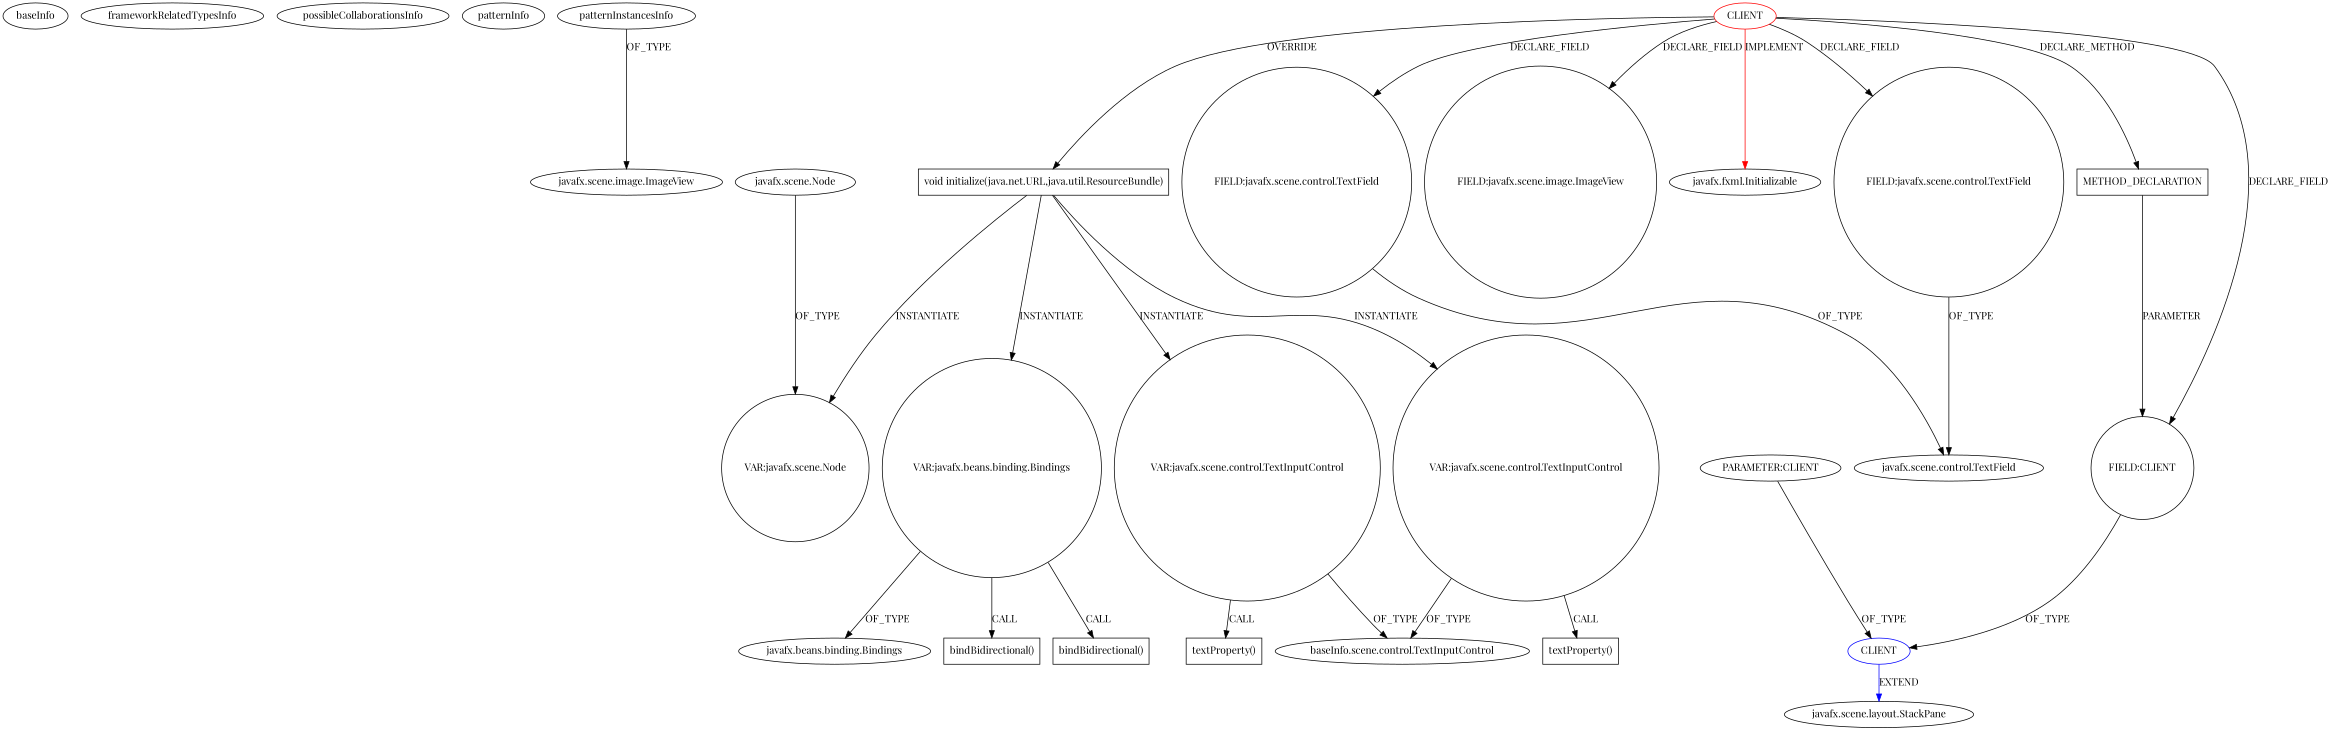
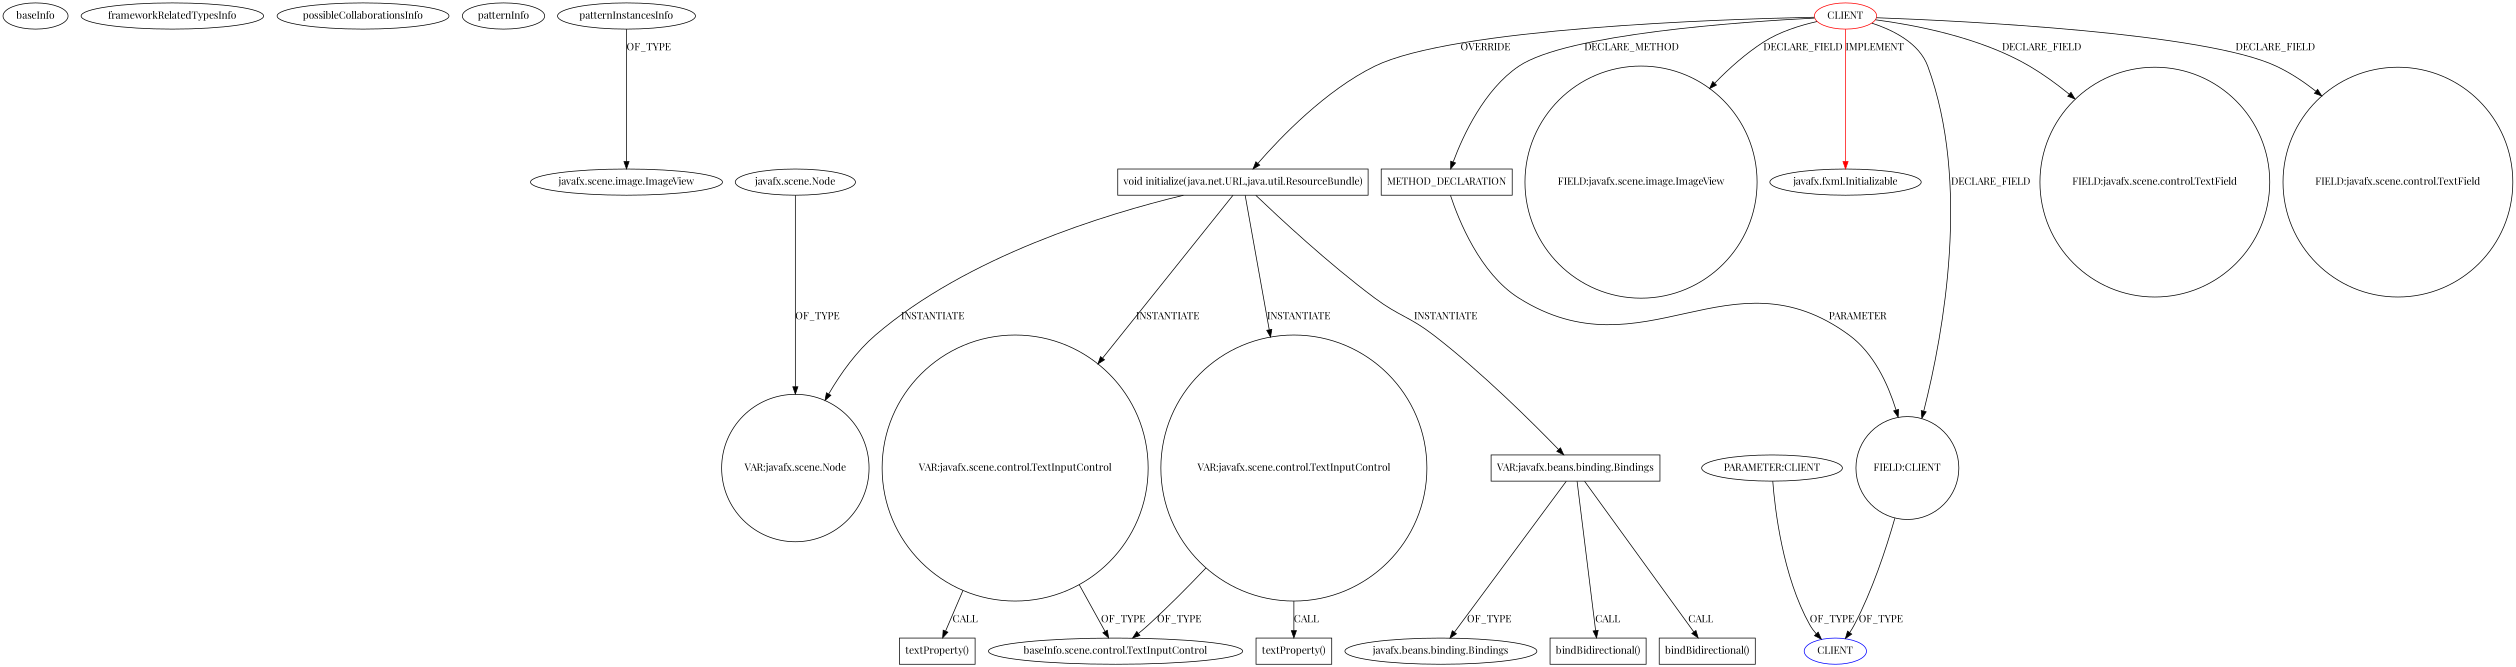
node "VAR:javafx.beans.binding.Bindings": shape circle -> box
node "javafx.scene.control.TextField": removed
node "javafx.scene.layout.StackPane": removed
